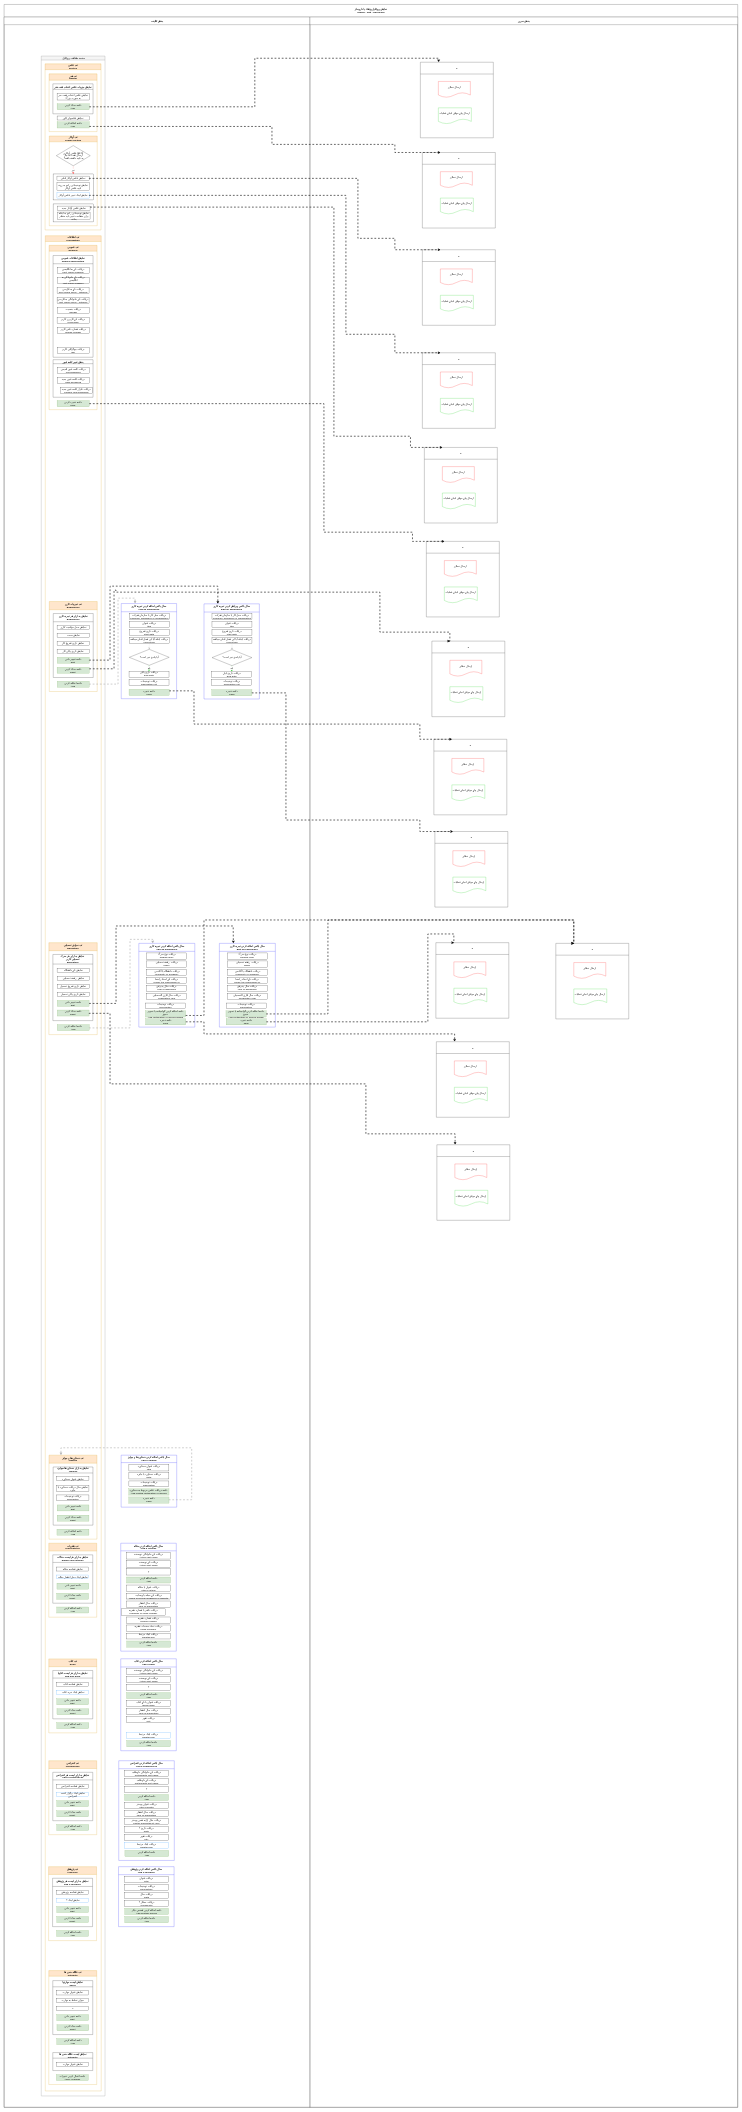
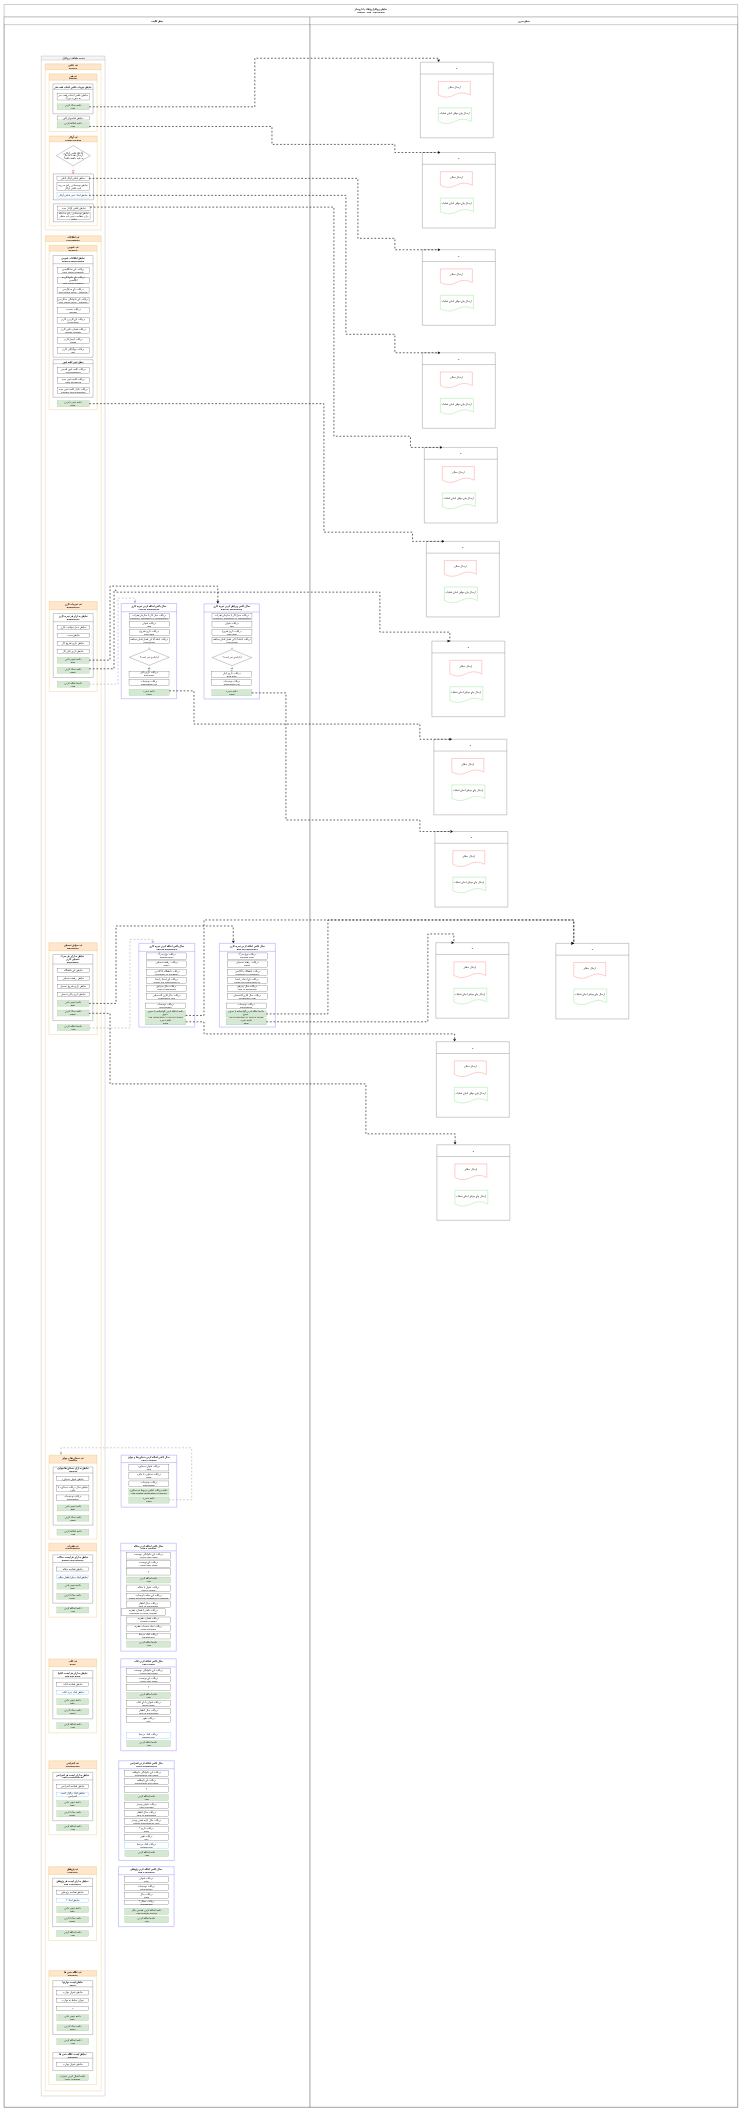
node "دریافت ایمیل کاربر Email": added
node "دریافت تکرار کلمه عبور جدید Confirm new password": moved (76, 391) -> (73, 391)
node "دریافت همکار ؟ Cooperator": size 44x6 -> 44x4
